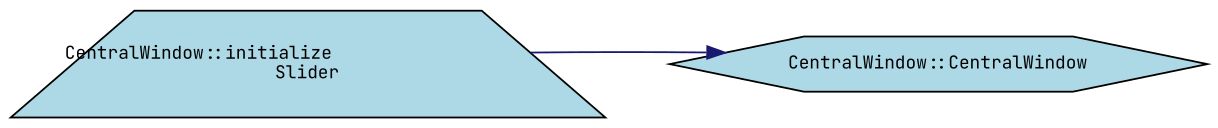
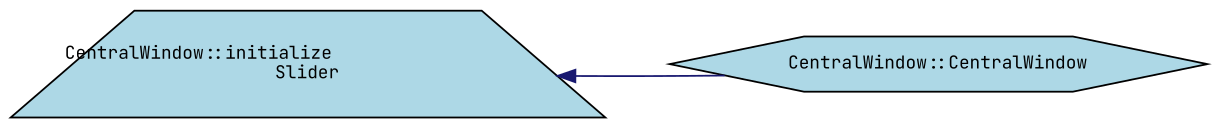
edge "CentralWindow::initialize Slider" -> "CentralWindow::CentralWindow": reversed
